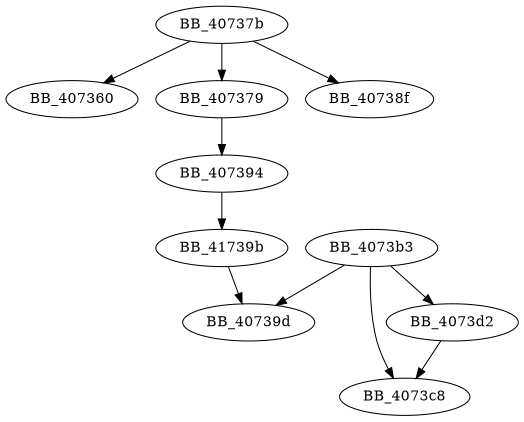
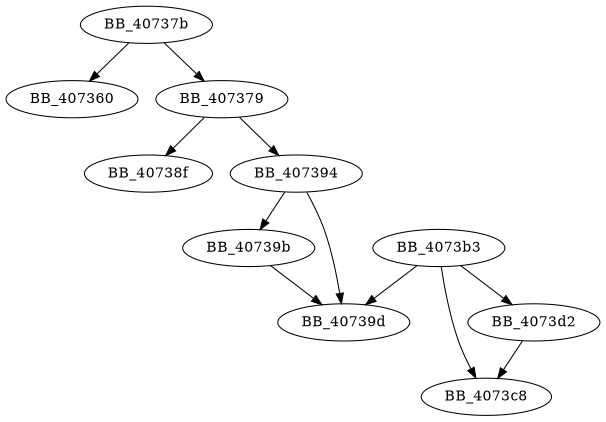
edge "BB_40737b" -> "BB_40738f": now "BB_407379" -> "BB_40738f"
edge "BB_407394" -> "BB_40739d": added
node "BB_41739b": label "BB_41739b" -> "BB_40739b"
